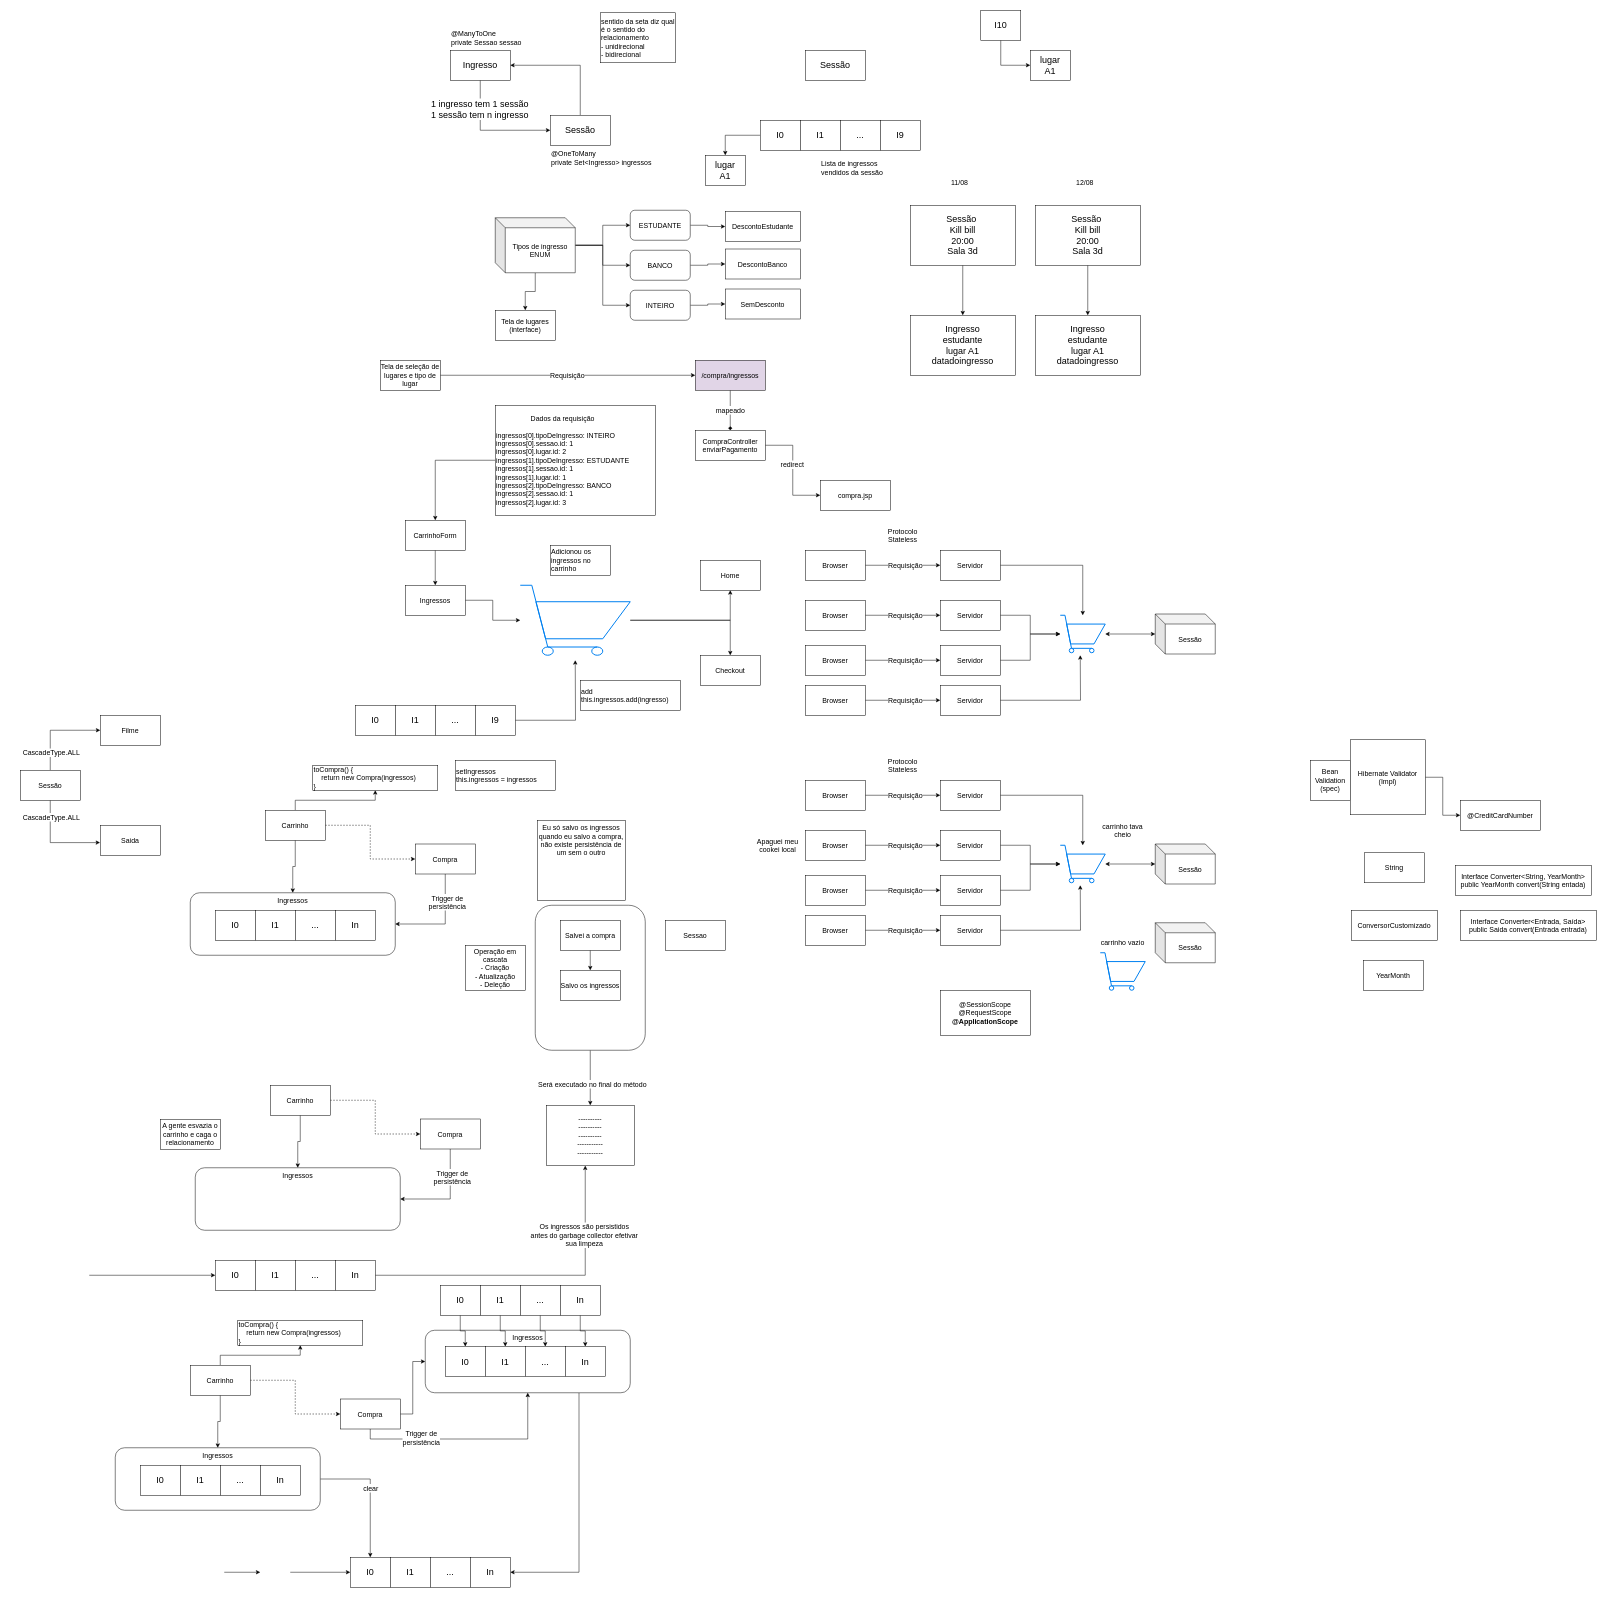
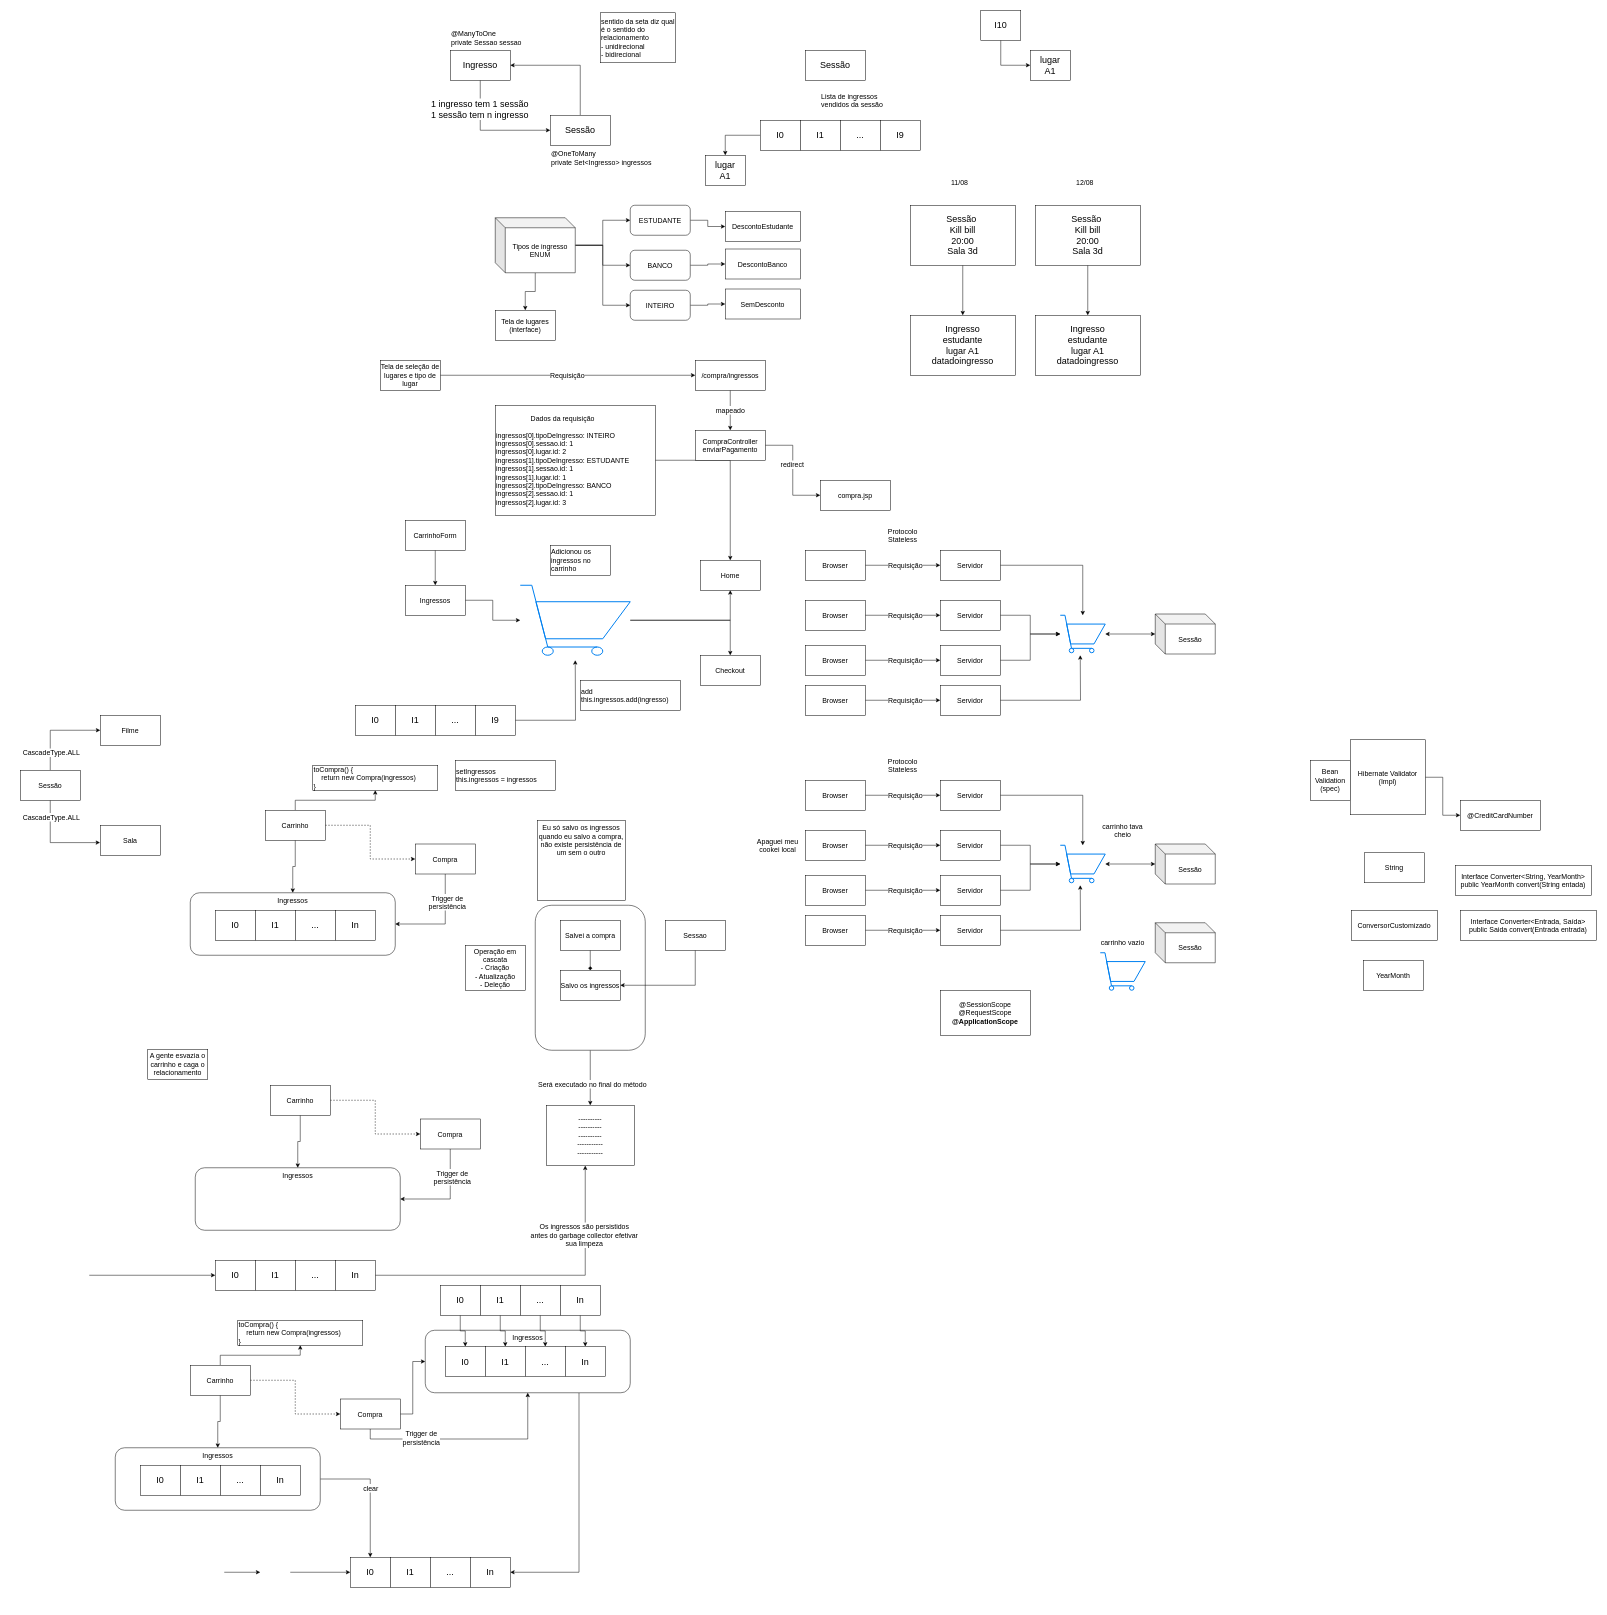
node "Lista de ingressos vendidos da sessão": moved (855, 168) -> (855, 100)
node "ESTUDANTE": moved (660, 225) -> (660, 220)
node "/compra/ingressos": fillcolor #e1d5e7 -> #ffffff
edge "/compra/ingressos" -> "CompraController enviarPagamento": arrowhead diamond -> classic
edge "Dados da requisição ingressos[0].tipoDeIngresso: INTEIRO ingressos[0].sessao.id: 1 ingressos[0].lugar.id: 2 ingressos[1].tipoDeIngresso: ESTUDANTE ingressos[1].sessao.id: 1 ingressos[1].lugar.id: 1 ingressos[2].tipoDeIngresso: BANCO ingressos[2].sessao.id: 1 ingressos[2].lugar.id: 3" -> "CarrinhoForm": now "Dados da requisição ingressos[0].tipoDeIngresso: INTEIRO ingressos[0].sessao.id: 1 ingressos[0].lugar.id: 2 ingressos[1].tipoDeIngresso: ESTUDANTE ingressos[1].sessao.id: 1 ingressos[1].lugar.id: 1 ingressos[2].tipoDeIngresso: BANCO ingressos[2].sessao.id: 1 ingressos[2].lugar.id: 3" -> "Home"
node "Saida": label "Saida" -> "Sala"
edge "Salvei a compra" -> "Salvo os ingressos": arrowhead classic -> diamond
edge "Sessao" -> "Salvo os ingressos": added
node "A gente esvazia o carrinho e caga o relacionamento": moved (190, 1134) -> (178, 1064)
